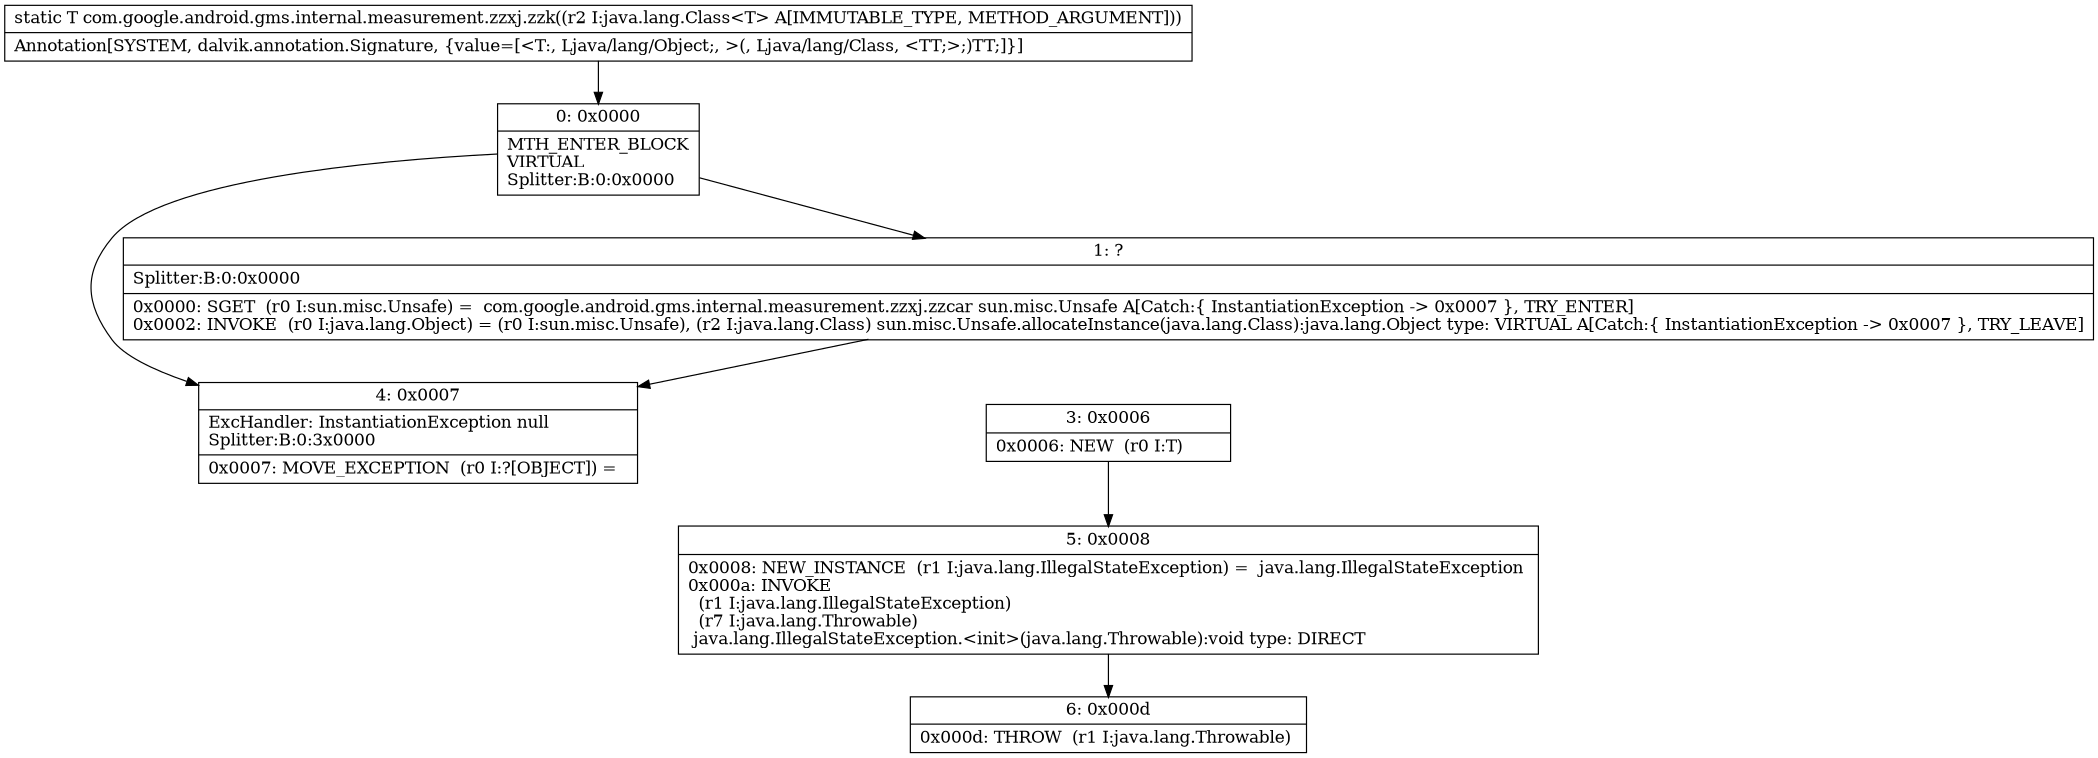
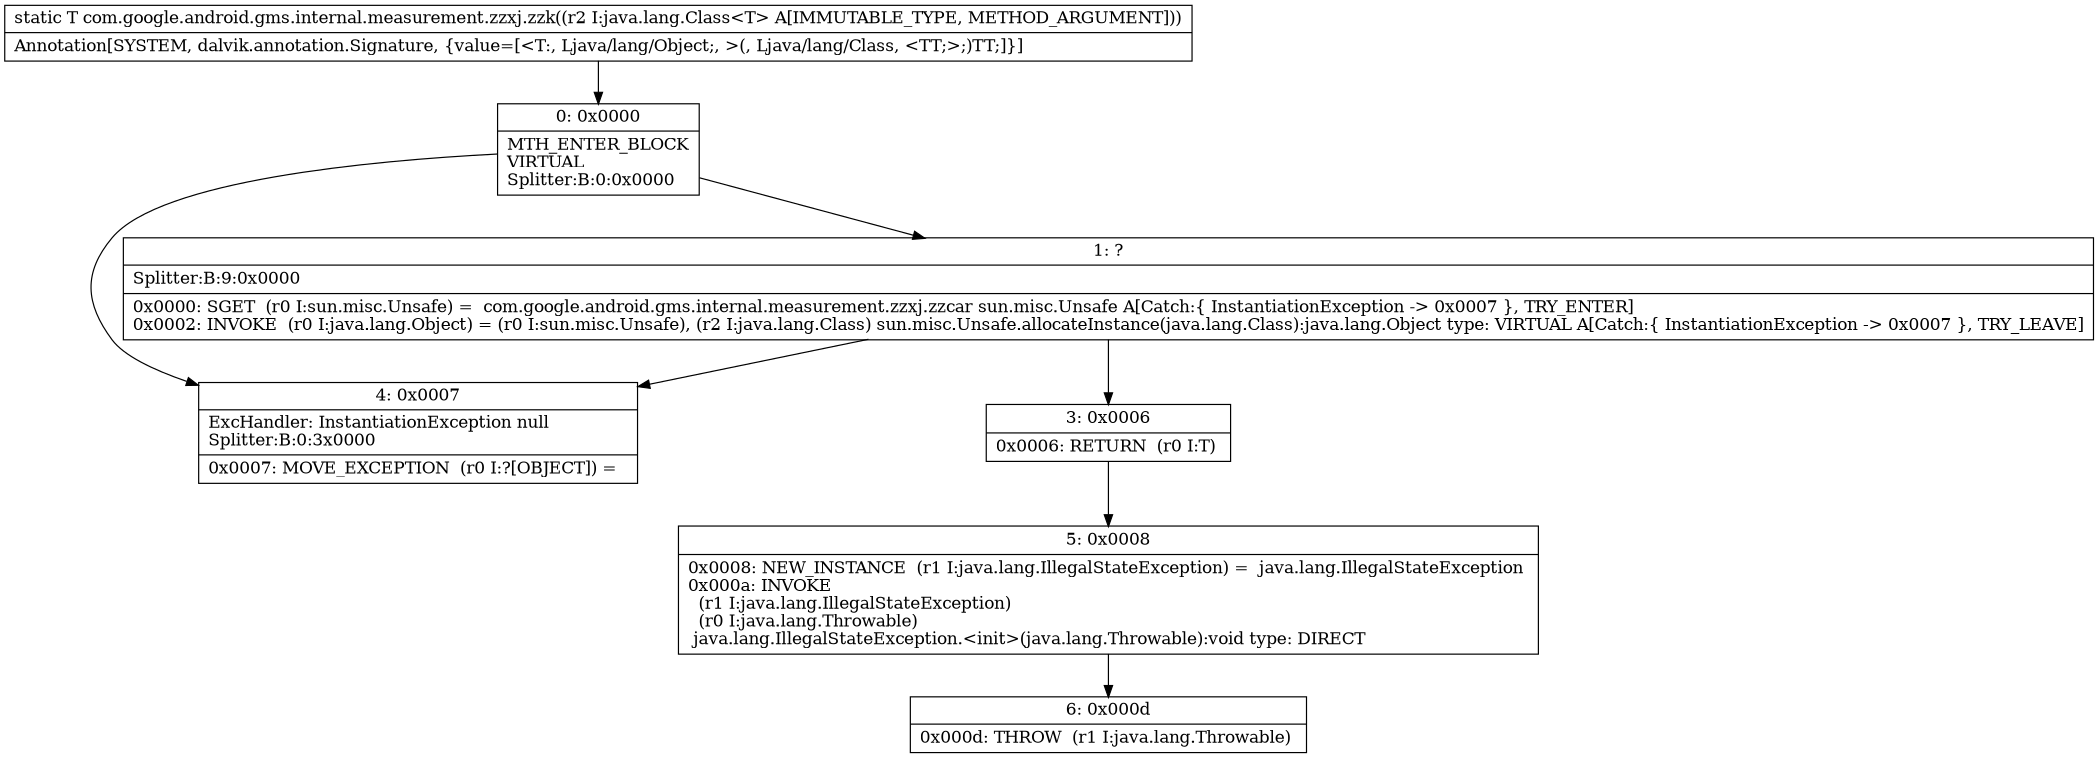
node "1: ?": text "Splitter:B:0:0x0000" -> "Splitter:B:9:0x0000"
edge "1: ?" -> "3: 0x0006": added
node "3: 0x0006": text "0x0006: NEW  (r0 I:T)" -> "0x0006: RETURN  (r0 I:T)"
node "5: 0x0008": text "(r7 I:java.lang.Throwable)" -> "(r0 I:java.lang.Throwable)"
